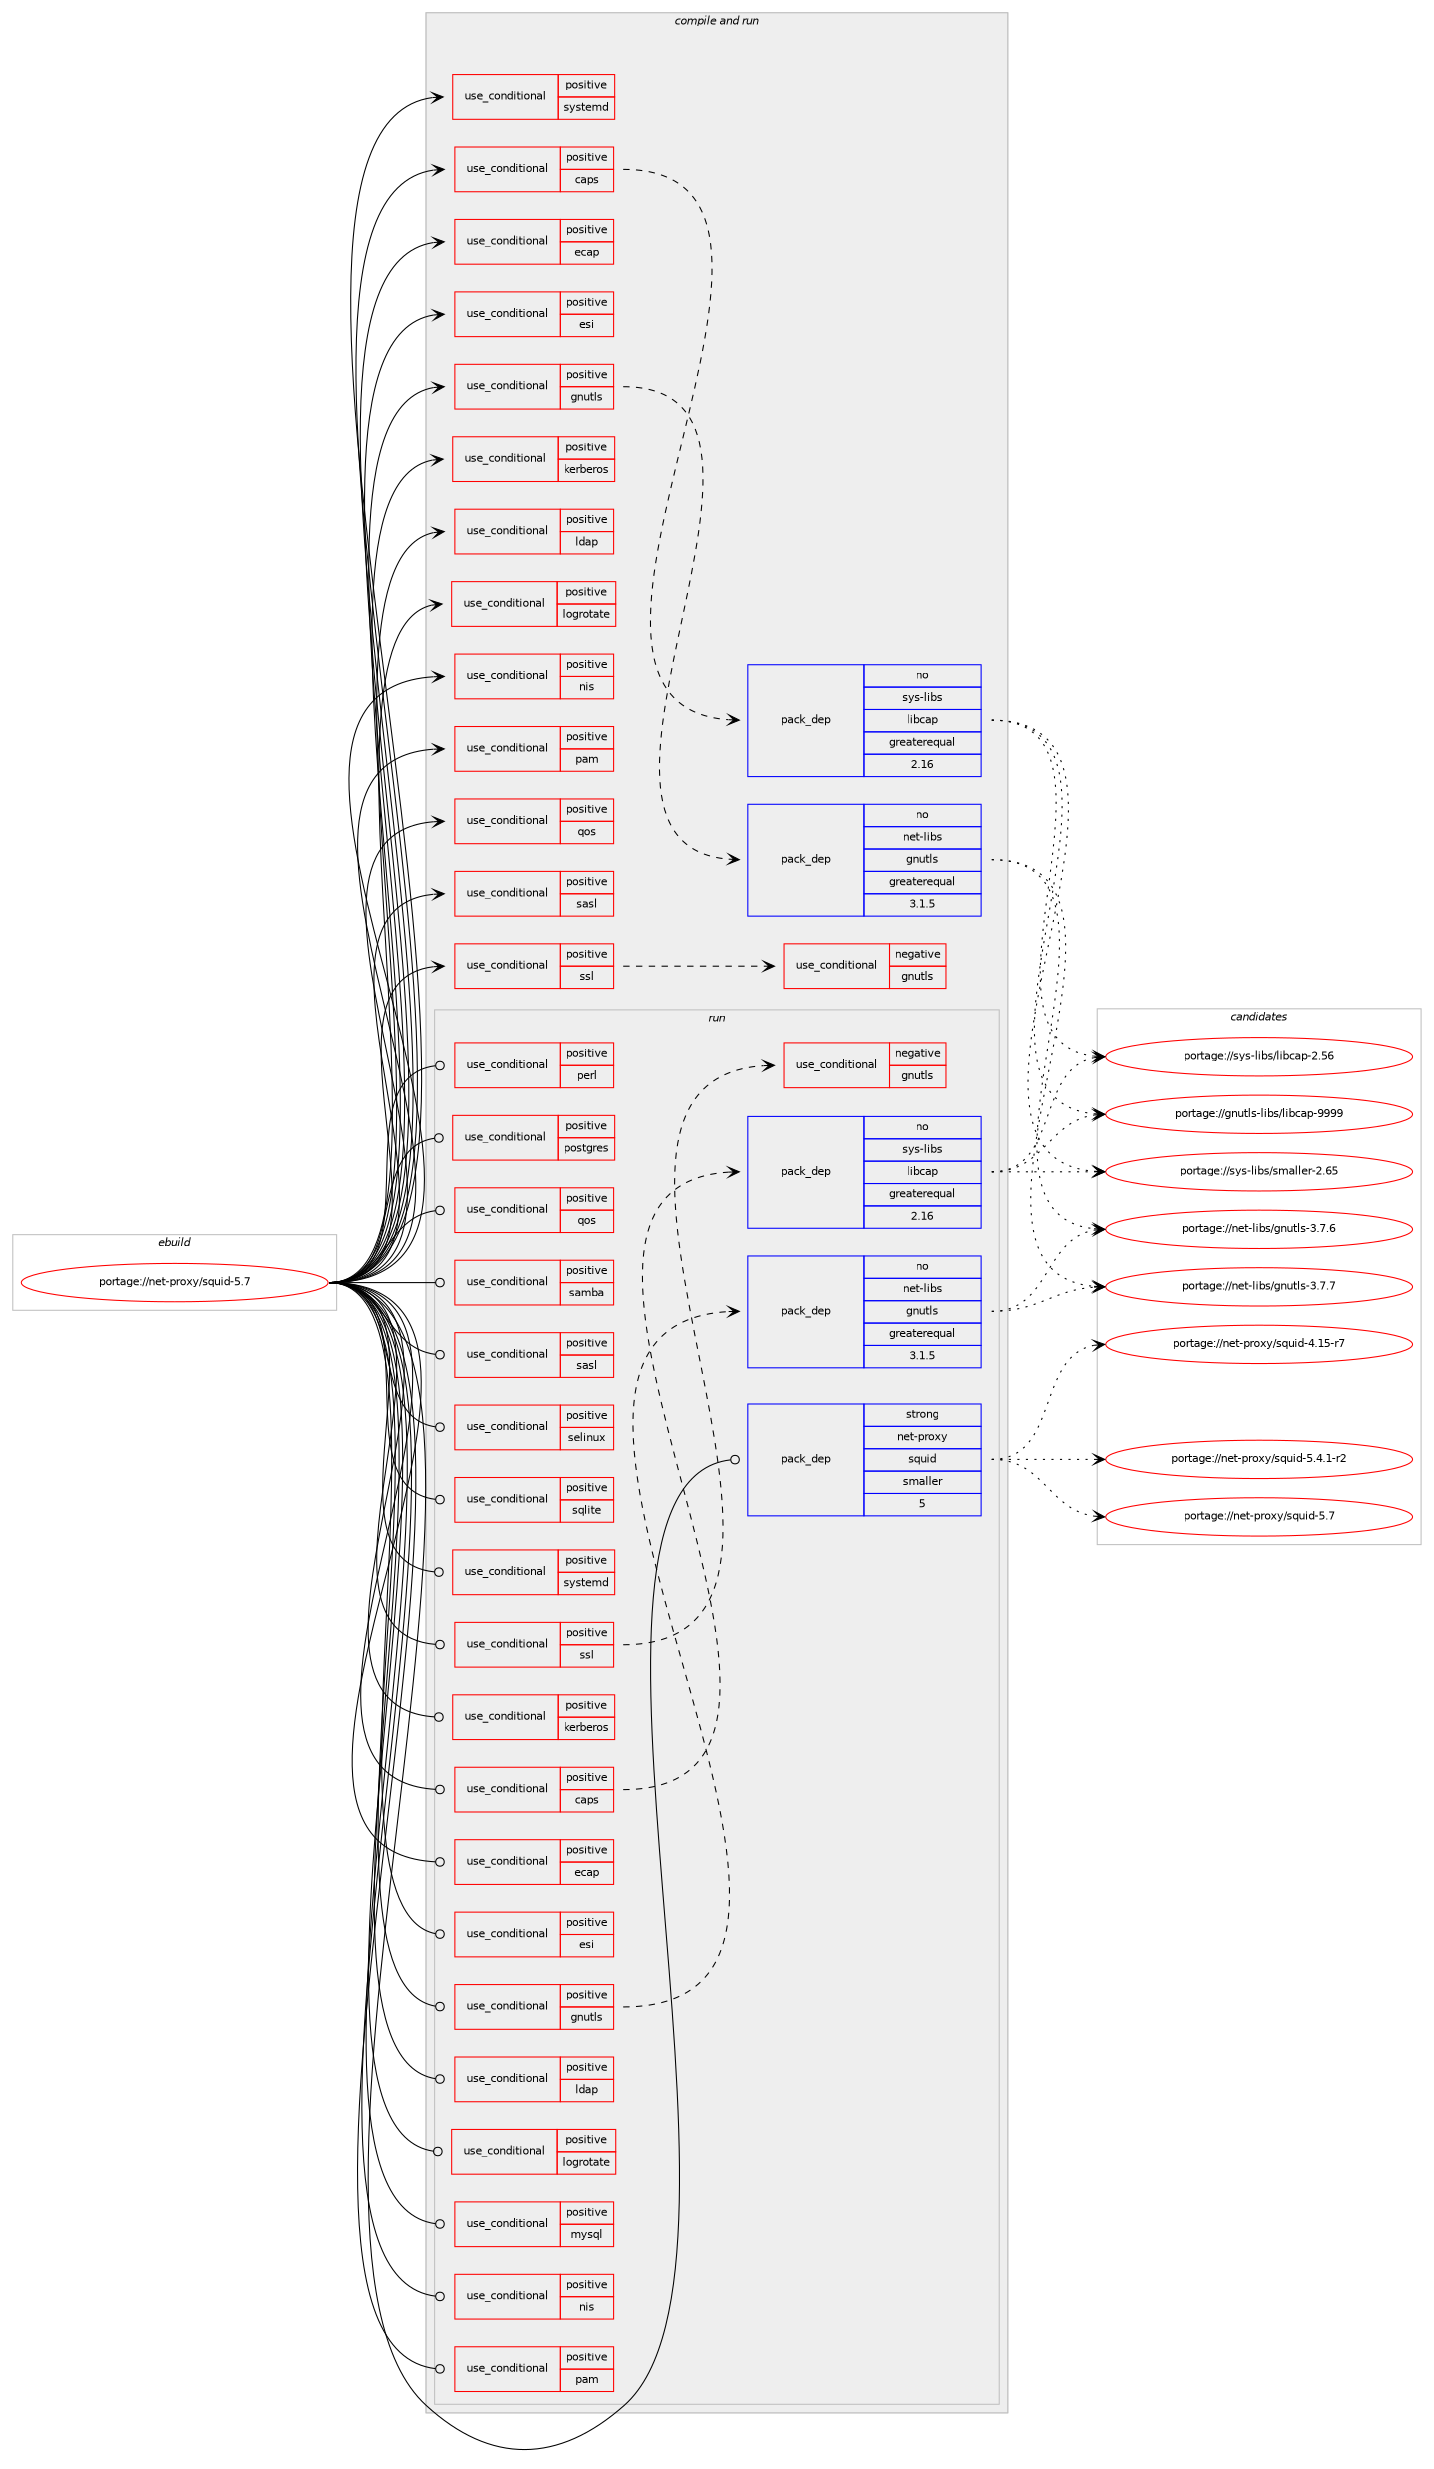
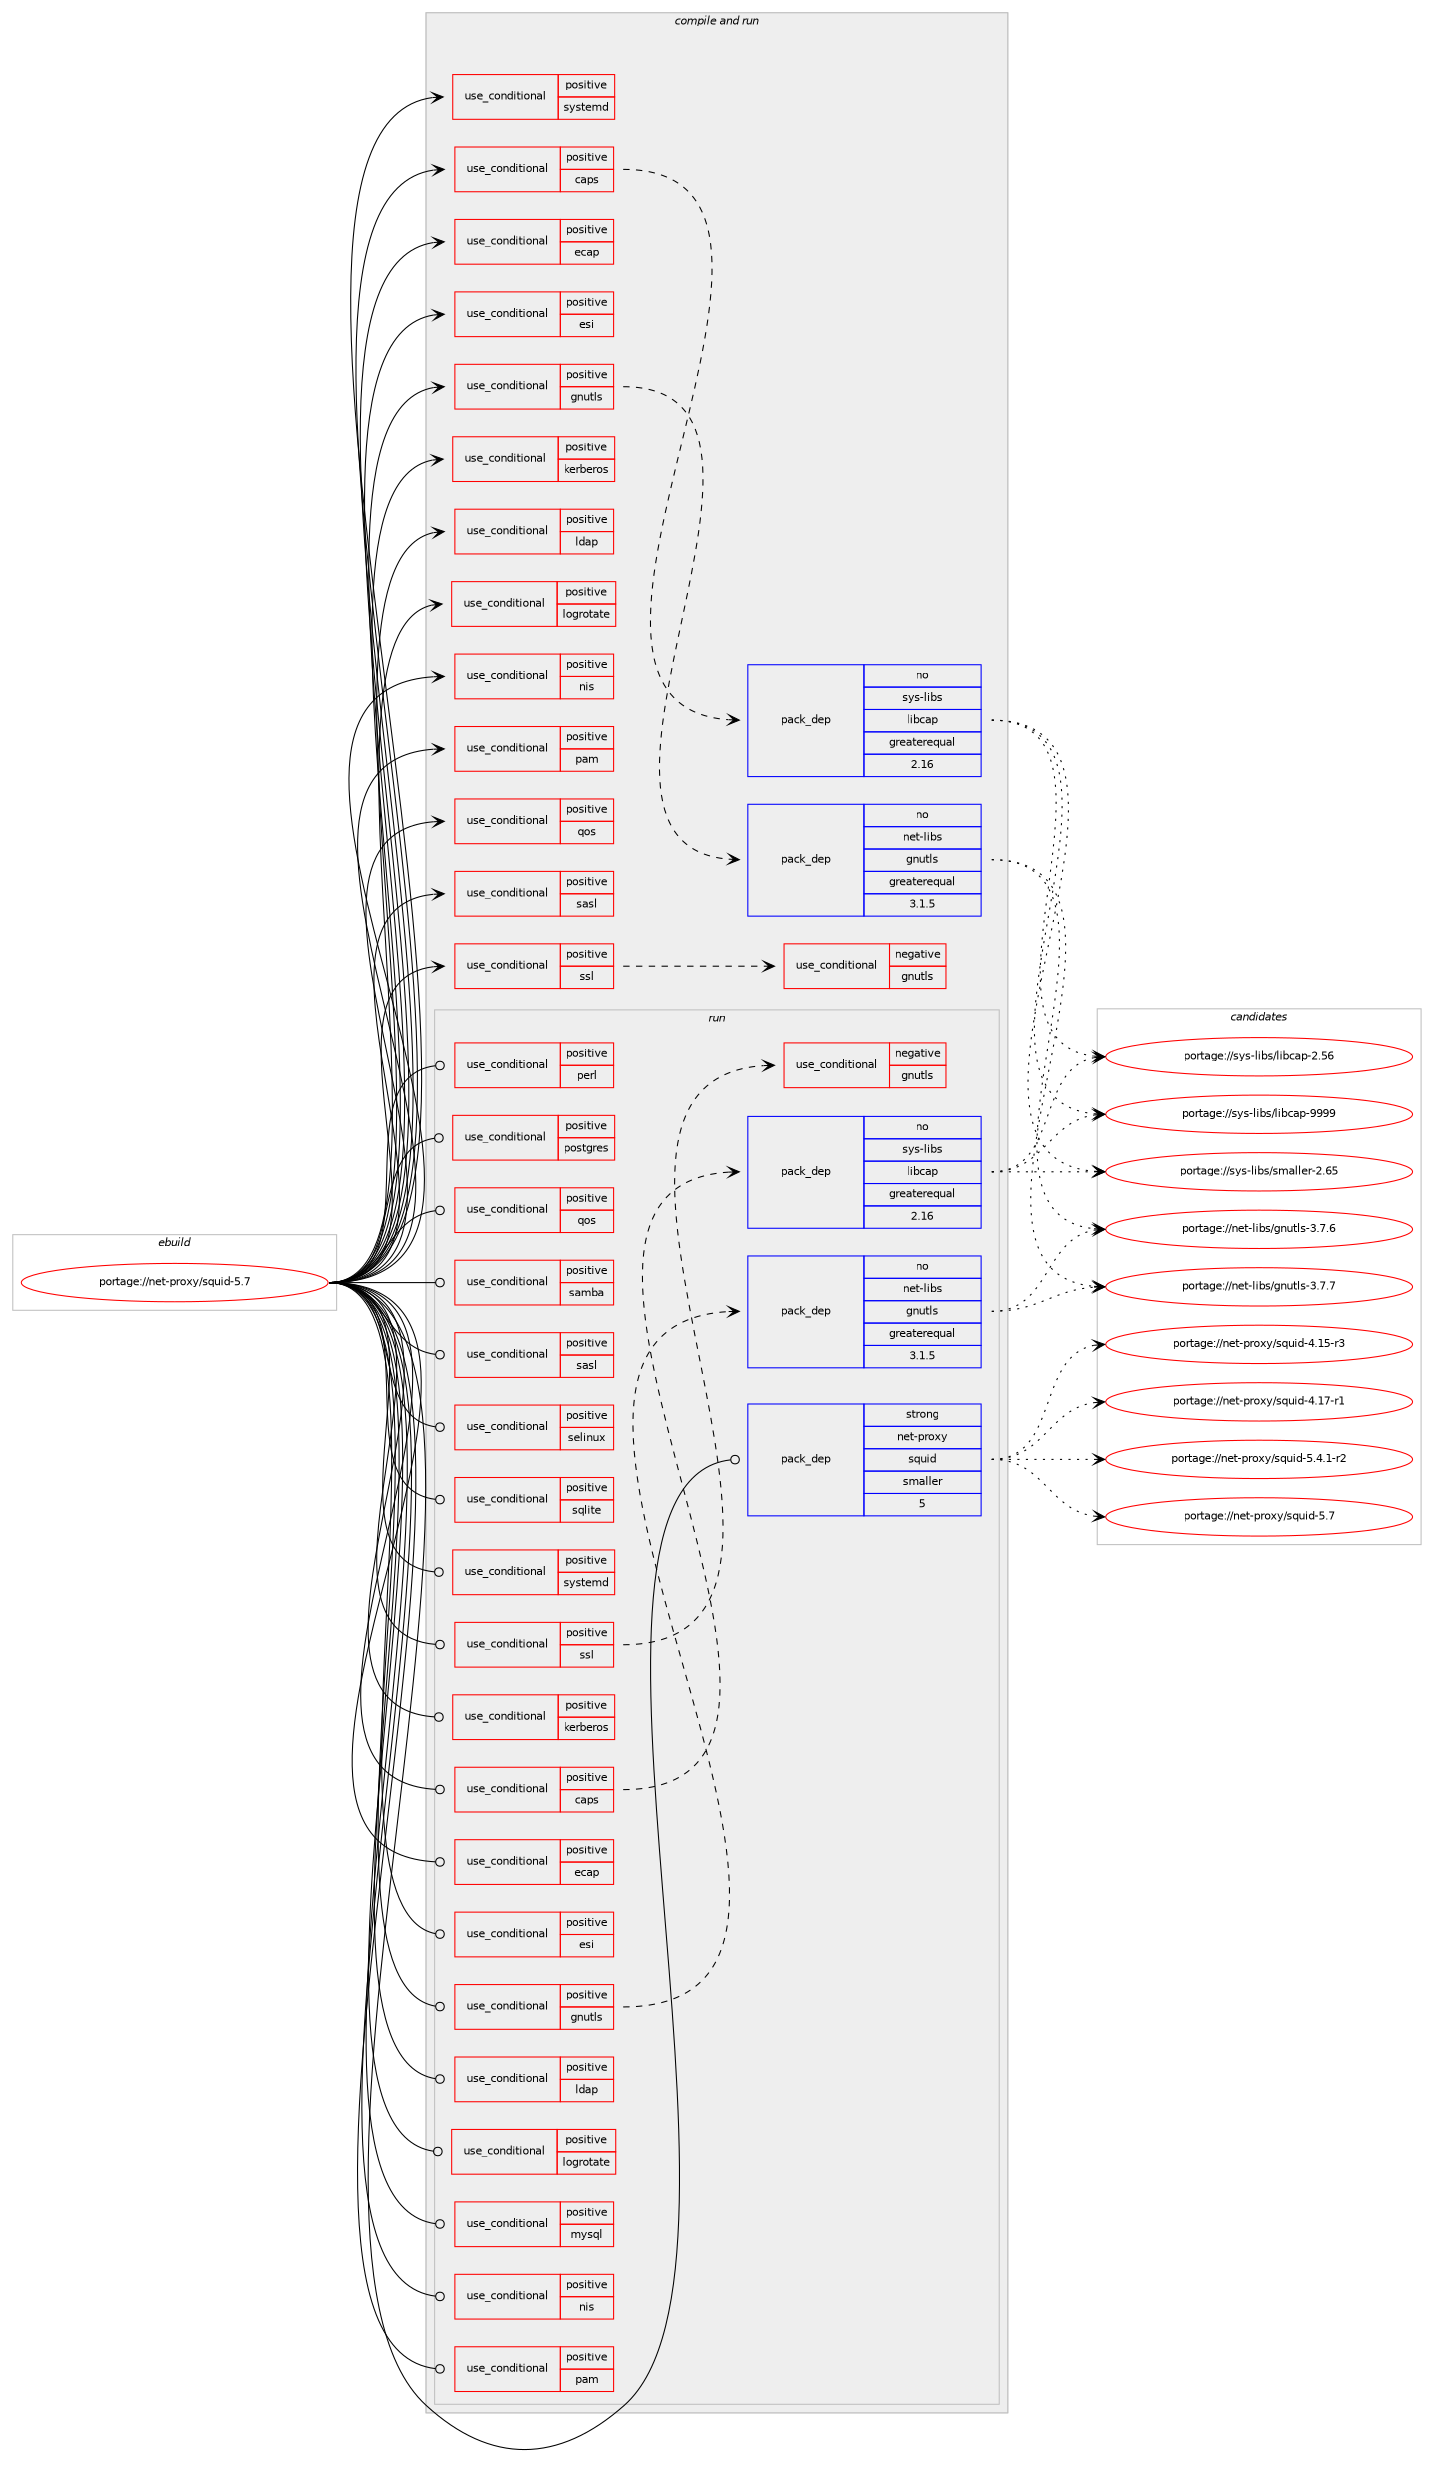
node "portage://gnutls-libs/libcap-9999": label "portage://gnutls-libs/libcap-9999" -> "portage://sys-libs/libcap-9999"
node "portage://net-proxy/squid-4.15-r7": label "portage://net-proxy/squid-4.15-r7" -> "portage://net-proxy/squid-4.15-r3"
node "portage://net-proxy/squid-4.17-r1": added
